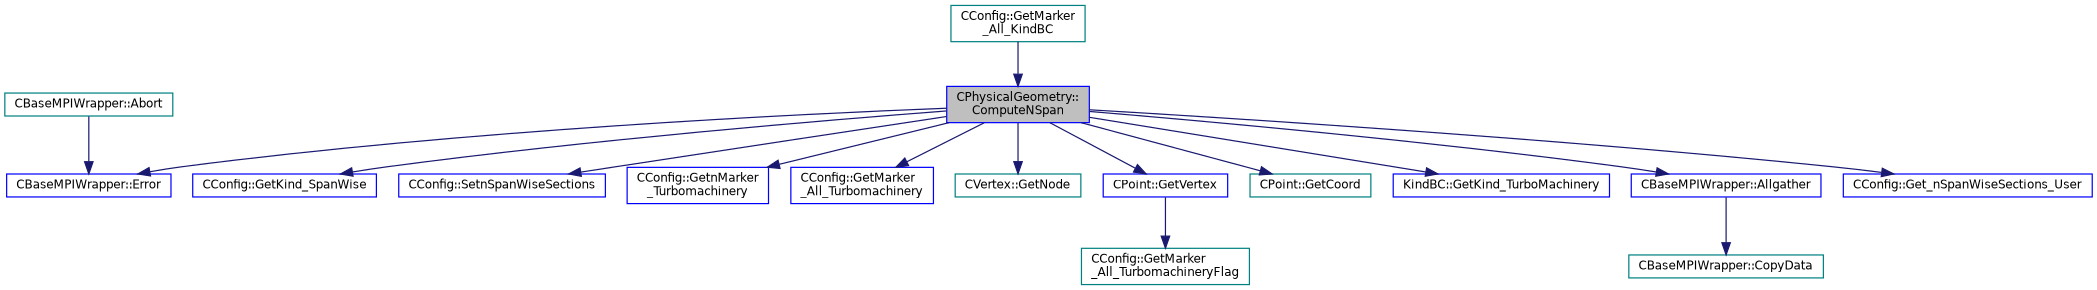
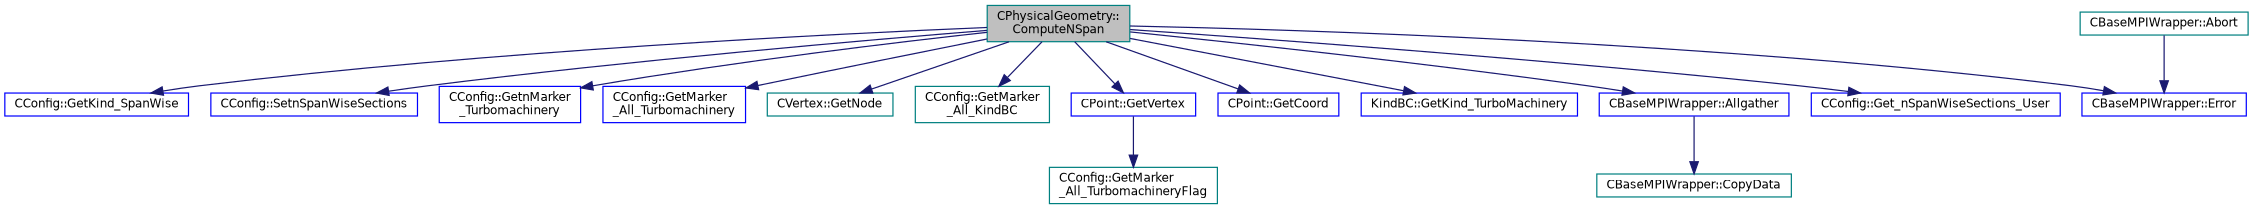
edge "CConfig::GetMarker _All_KindBC" -> "CPhysicalGeometry:: ComputeNSpan": reversed
node "CPhysicalGeometry:: ComputeNSpan": color blue -> teal
node "CPoint::GetCoord": color teal -> blue
